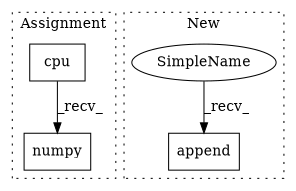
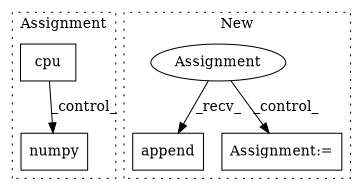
node "SimpleName": label "SimpleName" -> "Assignment"
edge "cpu" -> "numpy": label "_recv_" -> "_control_"
node "Assignment:=": added
